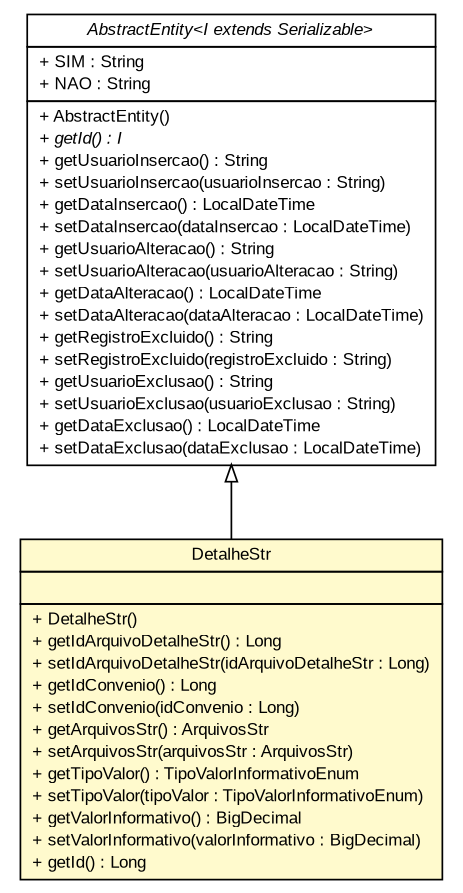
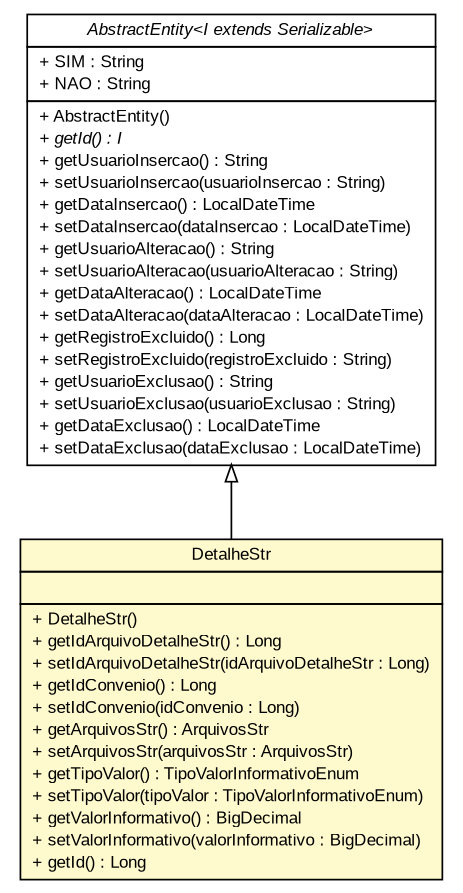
node "AbstractEntity<I extends Serializable>": text "+ getRegistroExcluido() : String" -> "+ getRegistroExcluido() : Long"
